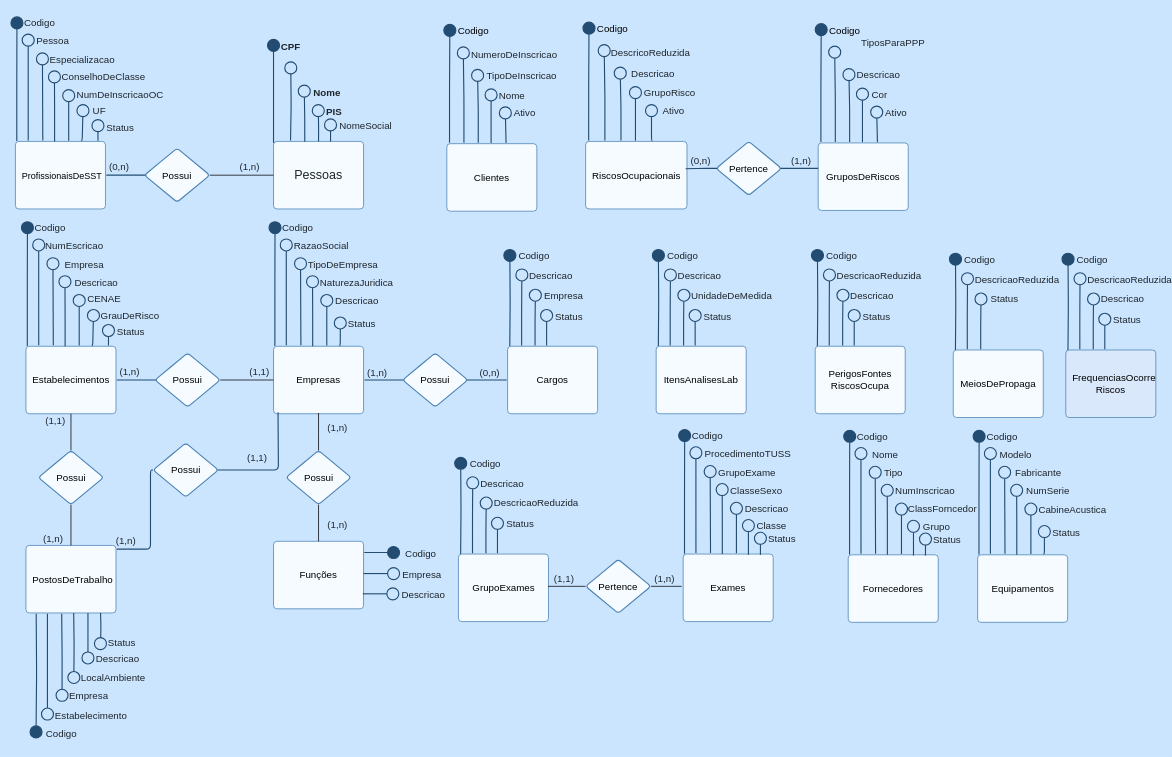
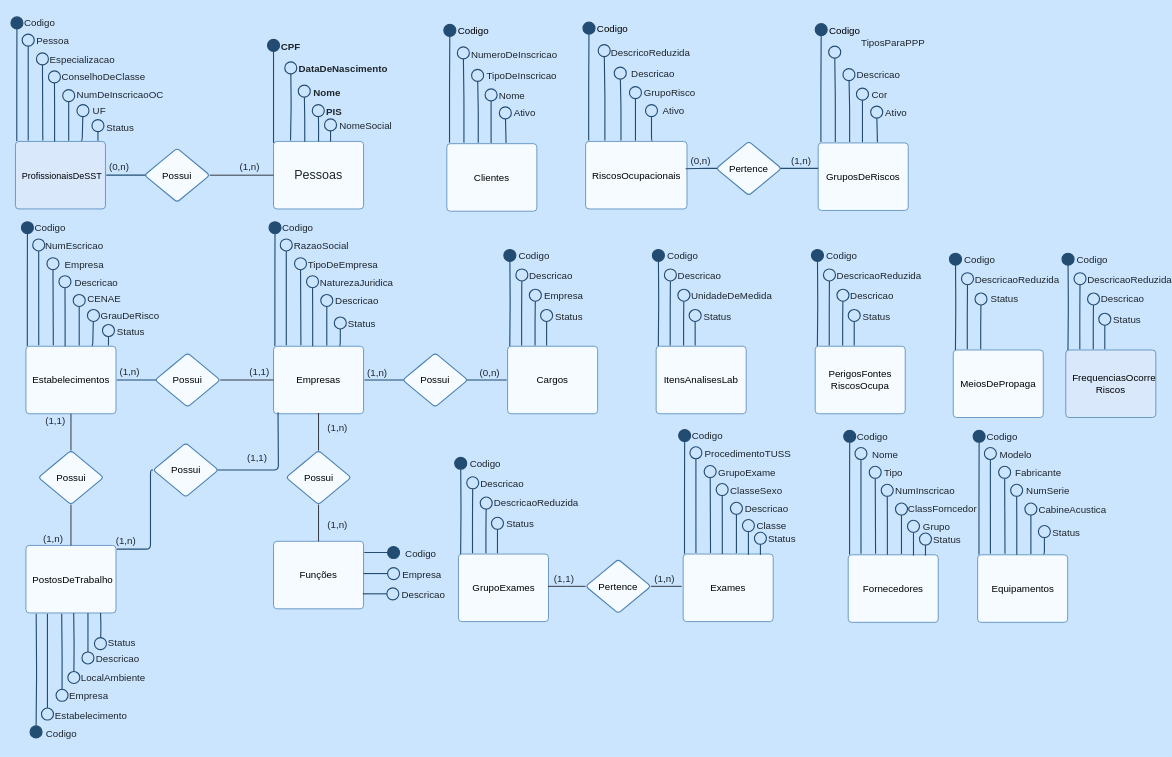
node "DataDeNascimento": added
node "ProfissionaisDeSST": fillcolor #f5fbff -> #dae8fc
